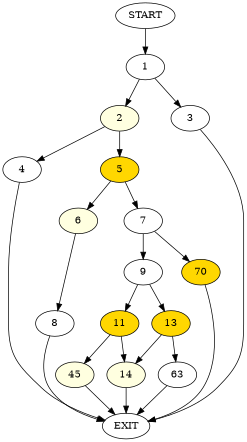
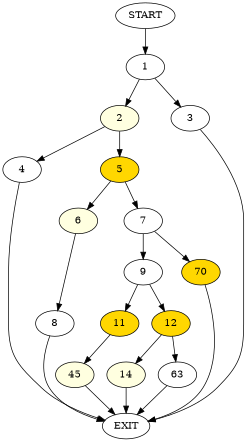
node "13": label "13" -> "12"
edge "11" -> "14": removed
